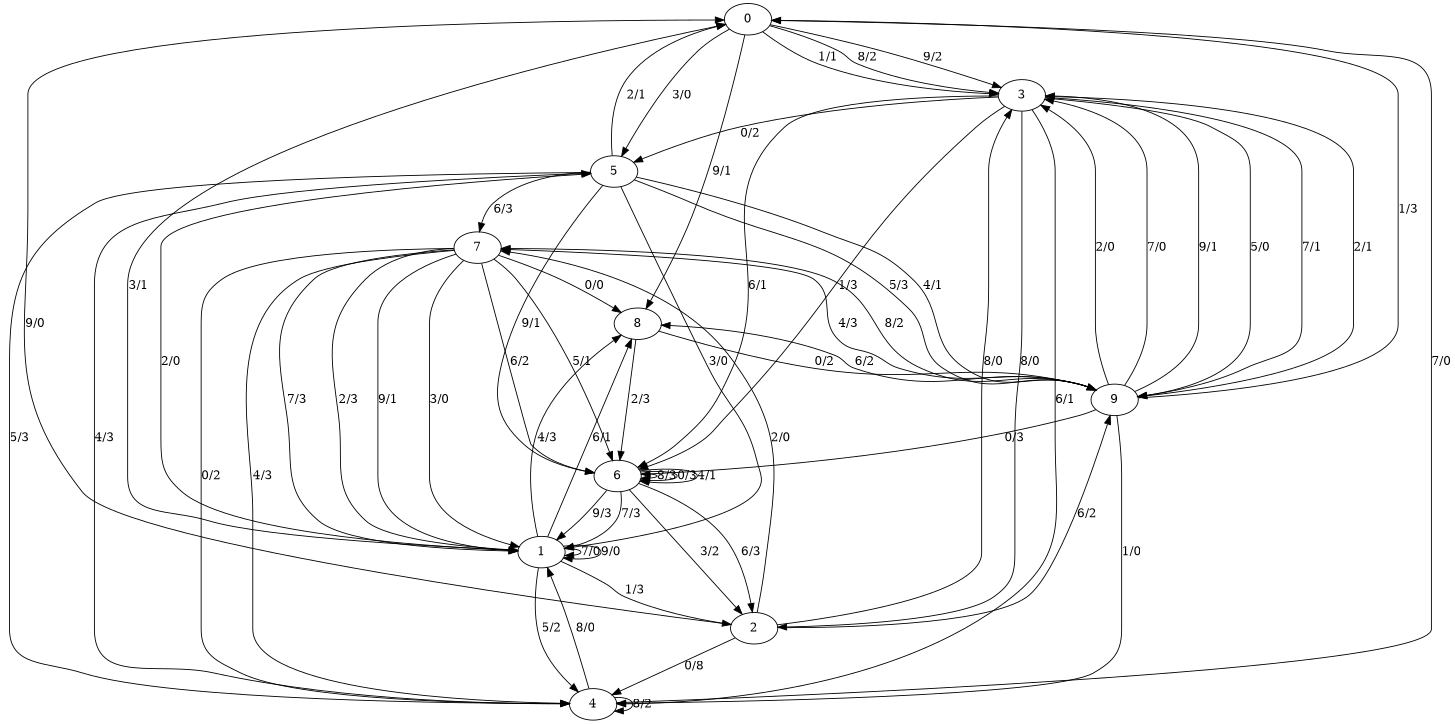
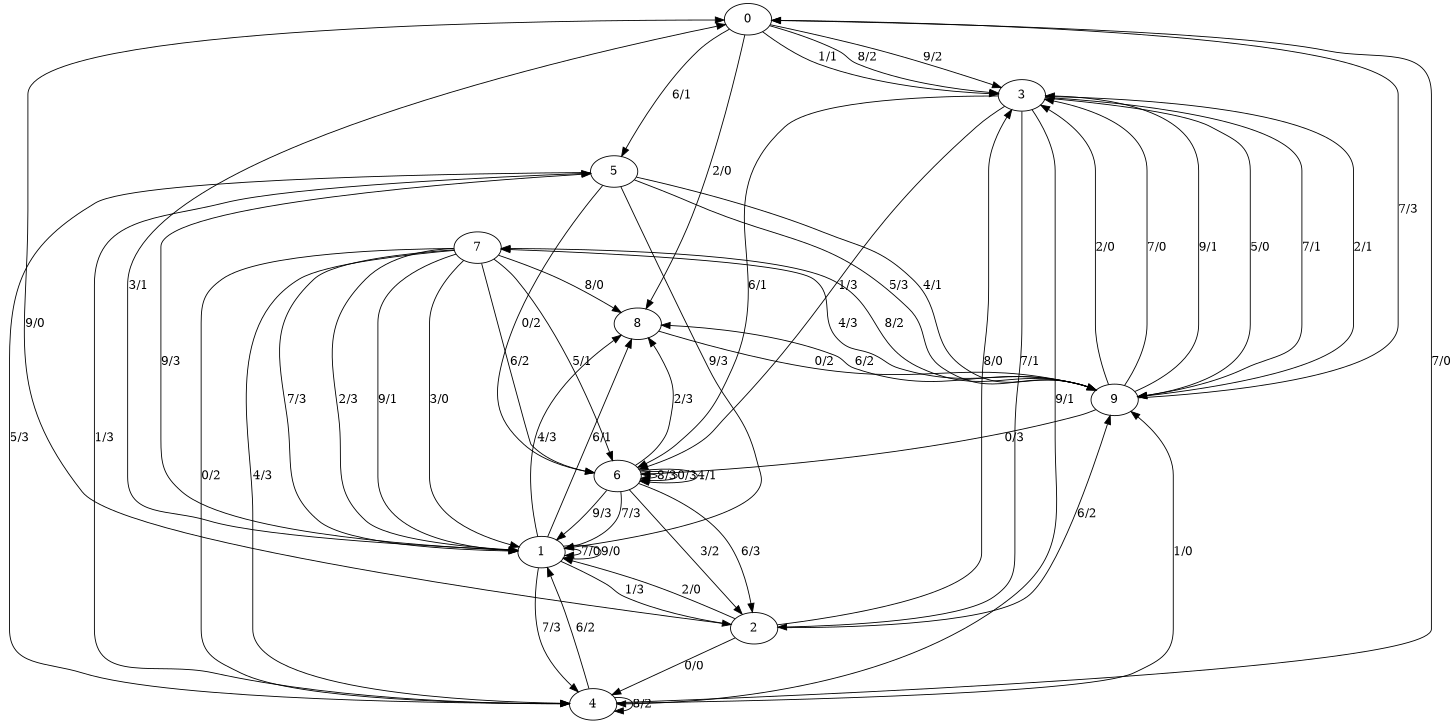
edge "5" -> "0": removed, label "2/1"
edge "0" -> "5": label "3/0" -> "6/1"
edge "3" -> "5": removed, label "0/2"
edge "0" -> "8": label "9/1" -> "2/0"
edge "5" -> "7": removed, label "6/3"
edge "9" -> "0": label "1/3" -> "7/3"
edge "7" -> "8": label "0/0" -> "8/0"
edge "5" -> "6": label "9/1" -> "0/2"
edge "1" -> "5": label "2/0" -> "9/3"
edge "5" -> "1": label "3/0" -> "9/3"
edge "3" -> "2": label "8/0" -> "7/1"
edge "2" -> "7": now "2" -> "1"
edge "8" -> "6": reversed
edge "3" -> "4": label "6/1" -> "9/1"
edge "4" -> "5": label "4/3" -> "1/3"
edge "1" -> "4": label "5/2" -> "7/3"
edge "4" -> "1": label "8/0" -> "6/2"
edge "2" -> "4": label "0/8" -> "0/0"
edge "9" -> "4": reversed
